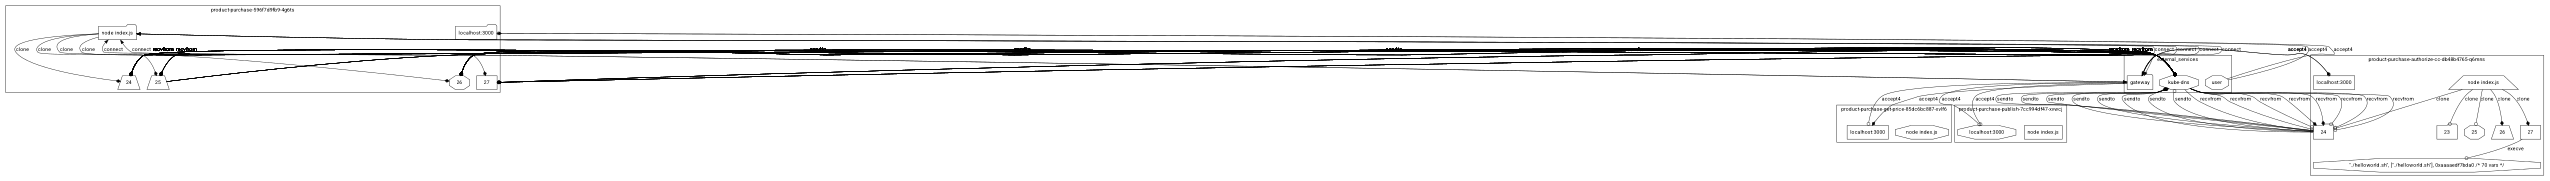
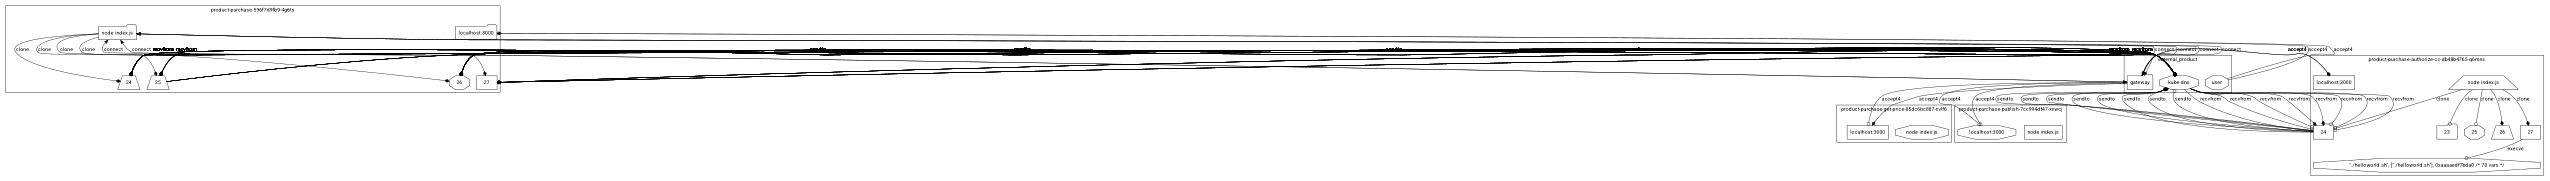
cluster "external_services": label "external_services" -> "external_product"
